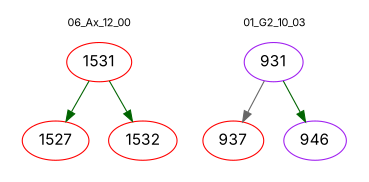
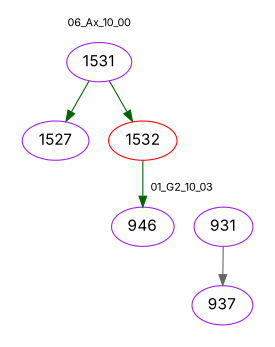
cluster "06_Ax_12_00": label "06_Ax_12_00" -> "06_Ax_10_00"
node "1531": color red -> purple
edge "931" -> "946": now "1532" -> "946"
node "1527": color red -> purple
node "937": color red -> purple
